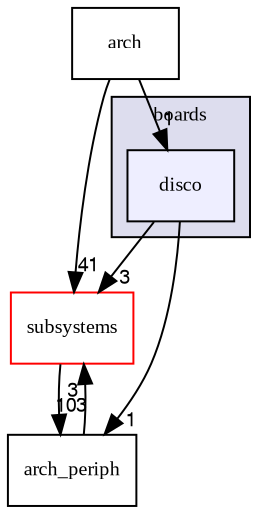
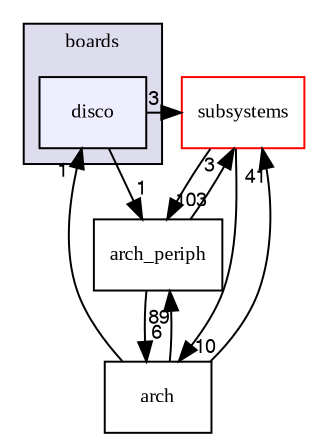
edge "subsystems" -> "arch": added
edge "arch_periph" -> "arch": added
edge "arch" -> "arch_periph": added
